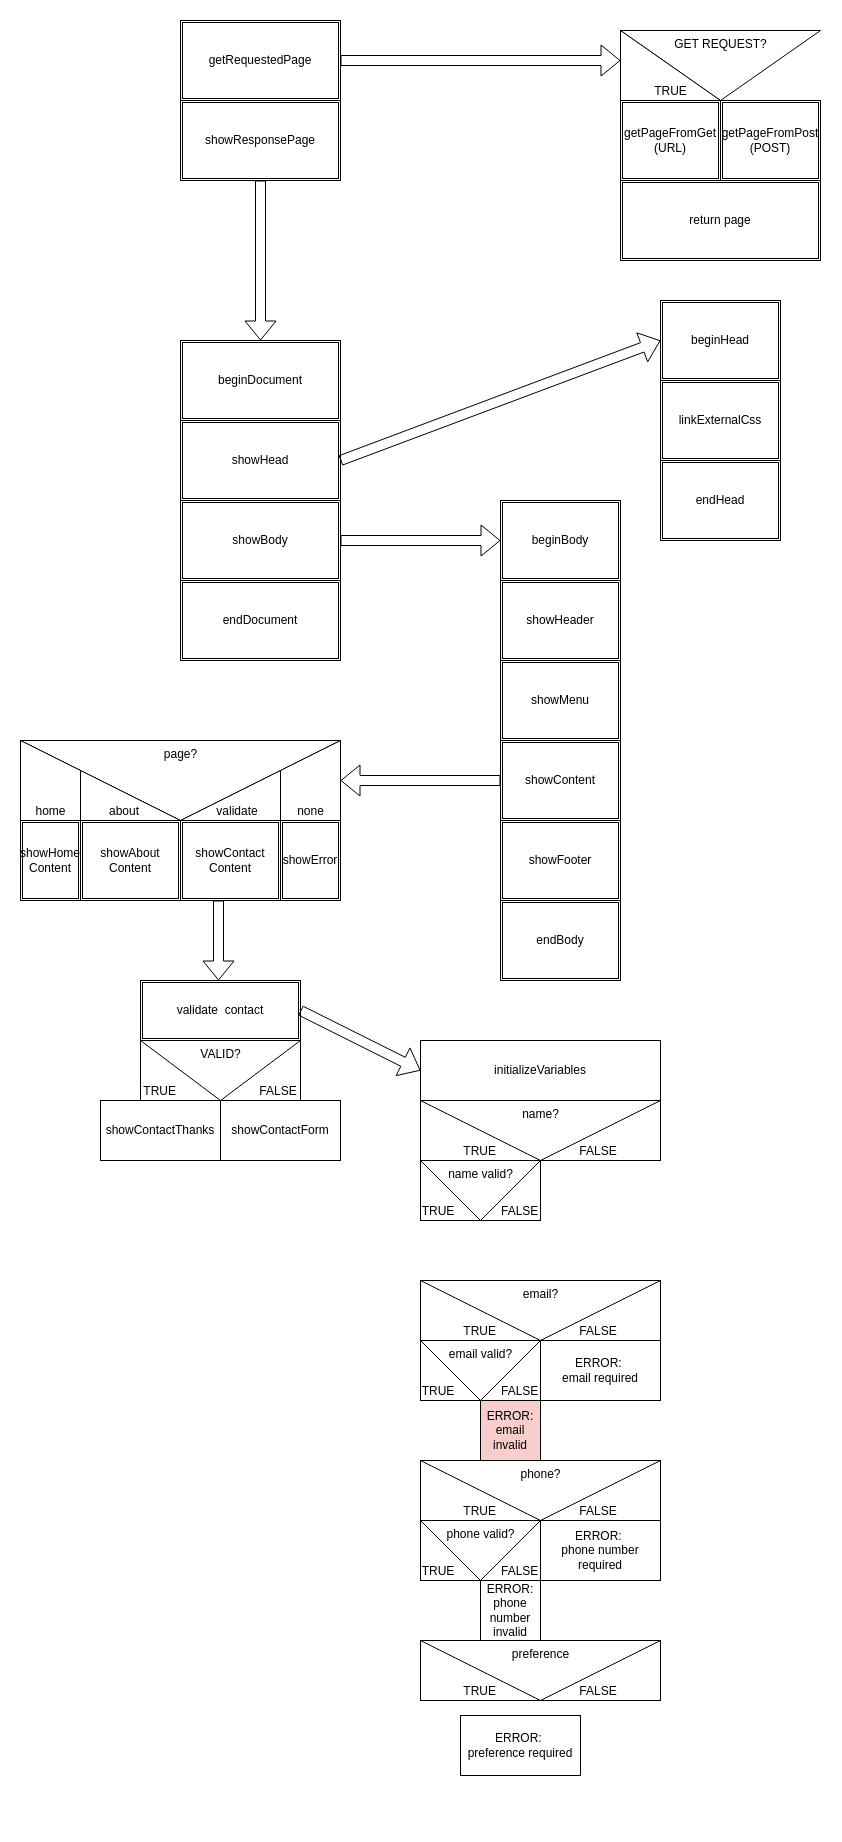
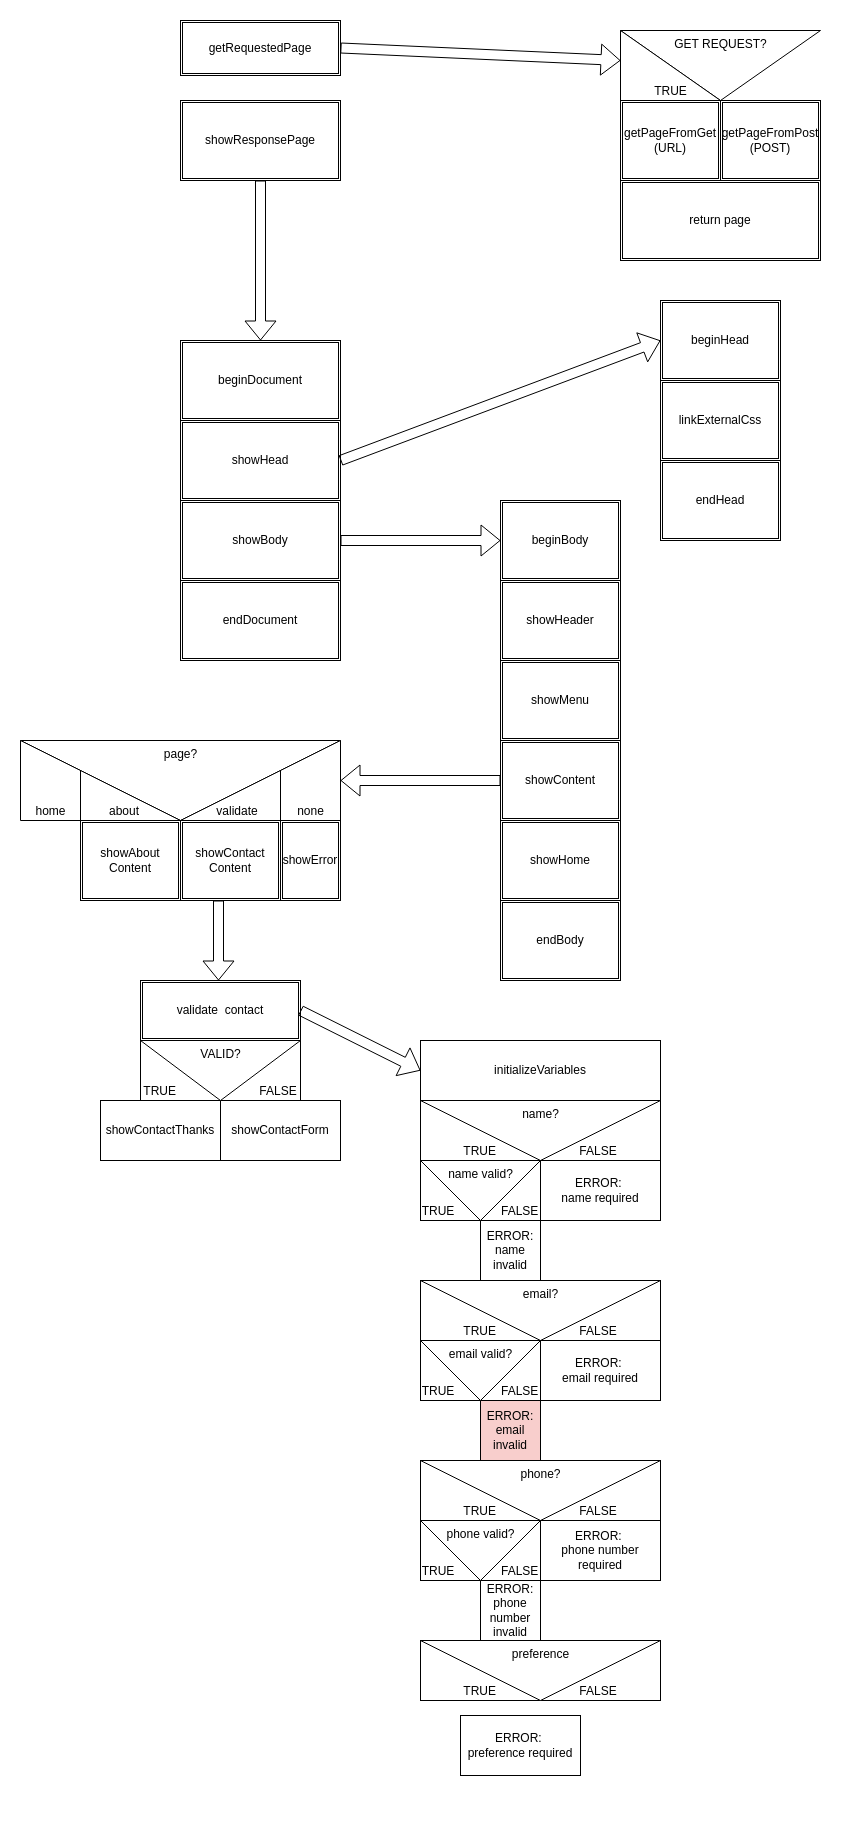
node "getRequestedPage": size 160x80 -> 160x55
node "showHome Content": removed
node "showFooter": label "showFooter" -> "showHome"
node "ERROR: name required": added
node "ERROR: name invalid": added
